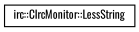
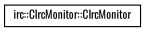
node "irc::CIrcMonitor::LessString": label "irc::CIrcMonitor::LessString" -> "irc::CIrcMonitor::CIrcMonitor"
